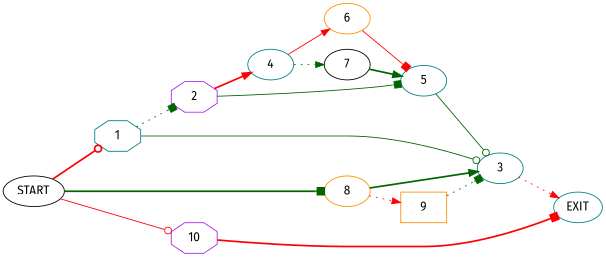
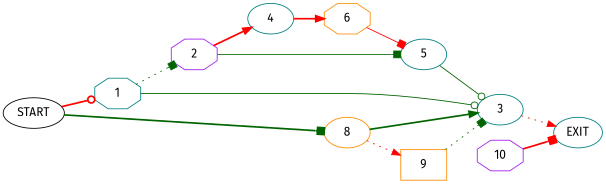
node "6": shape ellipse -> octagon
edge "4" -> "6": style solid -> bold
node "7": removed
edge "START" -> "10": removed
